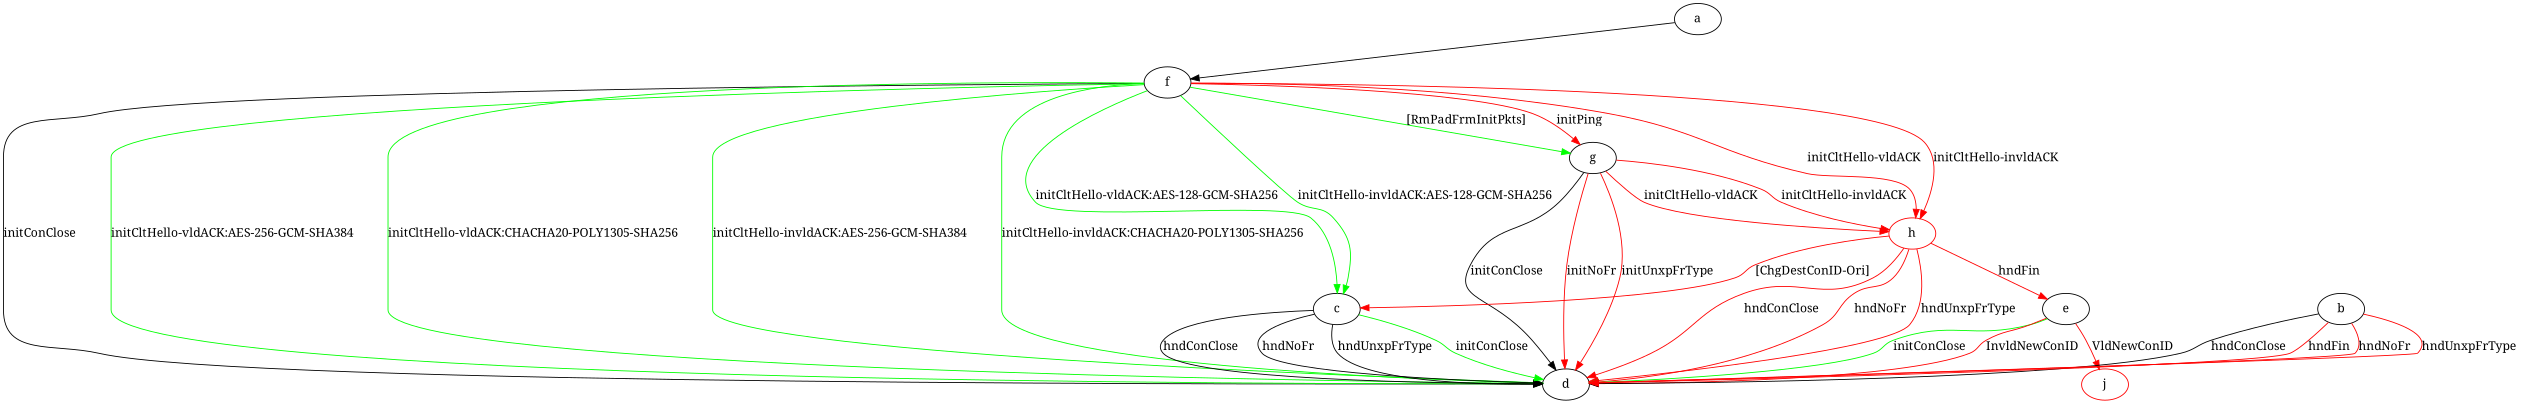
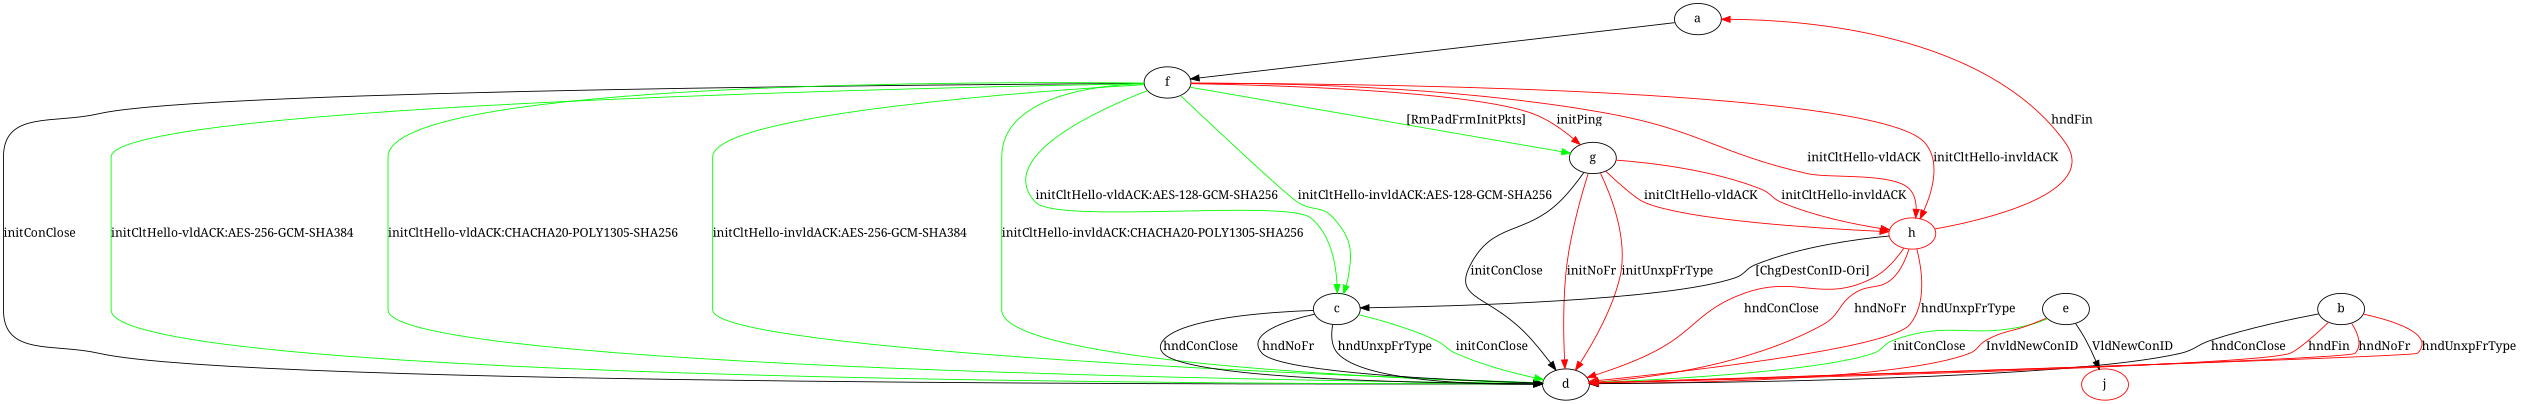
edge "h" -> "e": now "h" -> "a"
edge "h" -> "c": color red -> black
edge "e" -> "j": color red -> black
